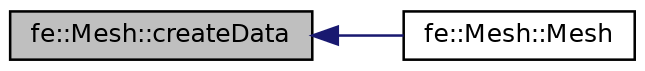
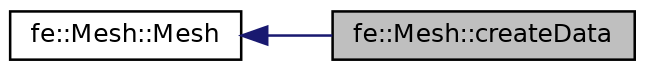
edge "fe::Mesh::Mesh" -> "fe::Mesh::createData": reversed
